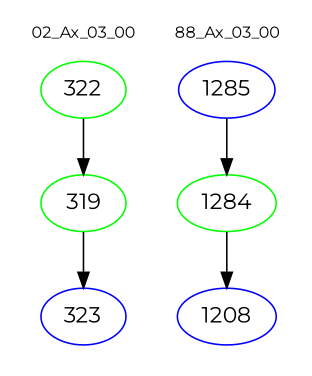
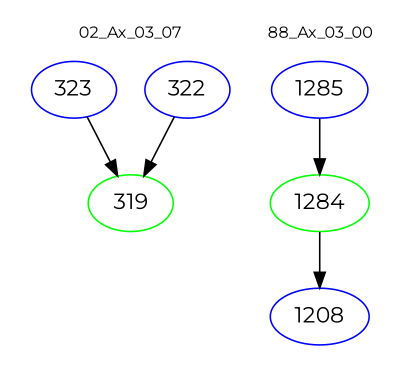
cluster "02_Ax_03_00": label "02_Ax_03_00" -> "02_Ax_03_07"
node "322": color green -> blue
edge "319" -> "323": reversed
